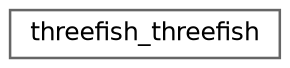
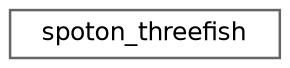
node "threefish_threefish": label "threefish_threefish" -> "spoton_threefish"
